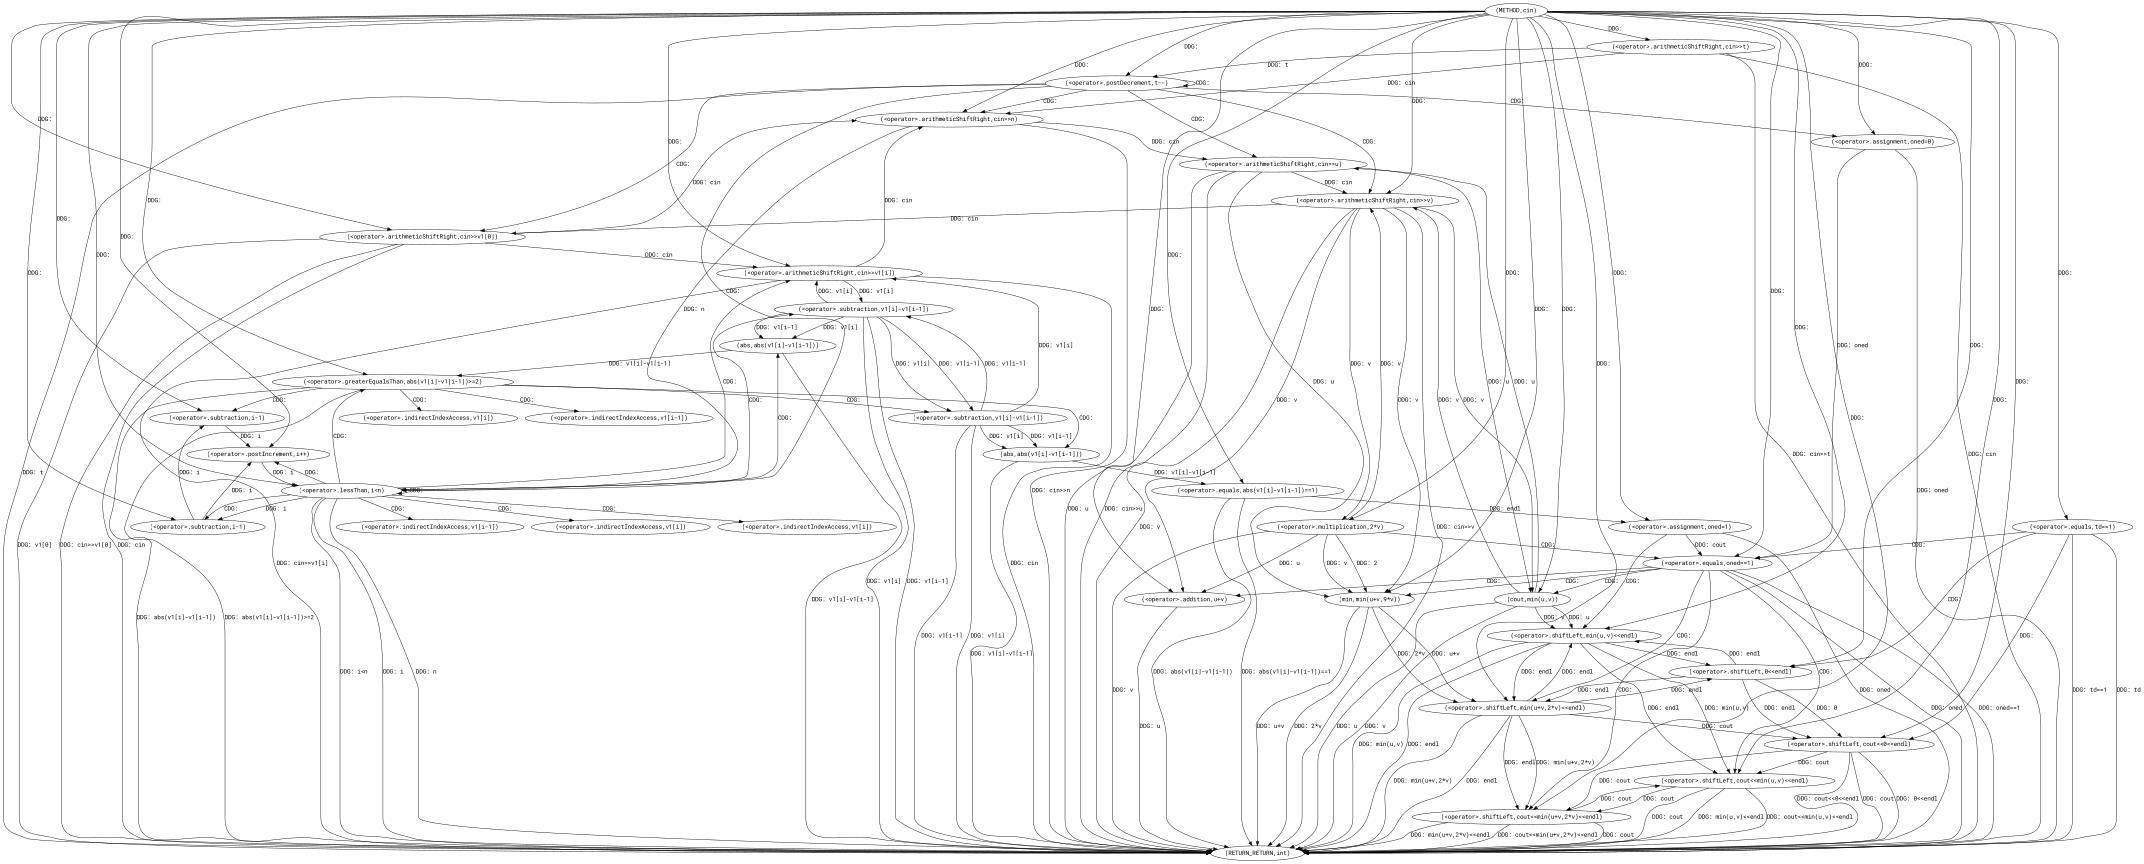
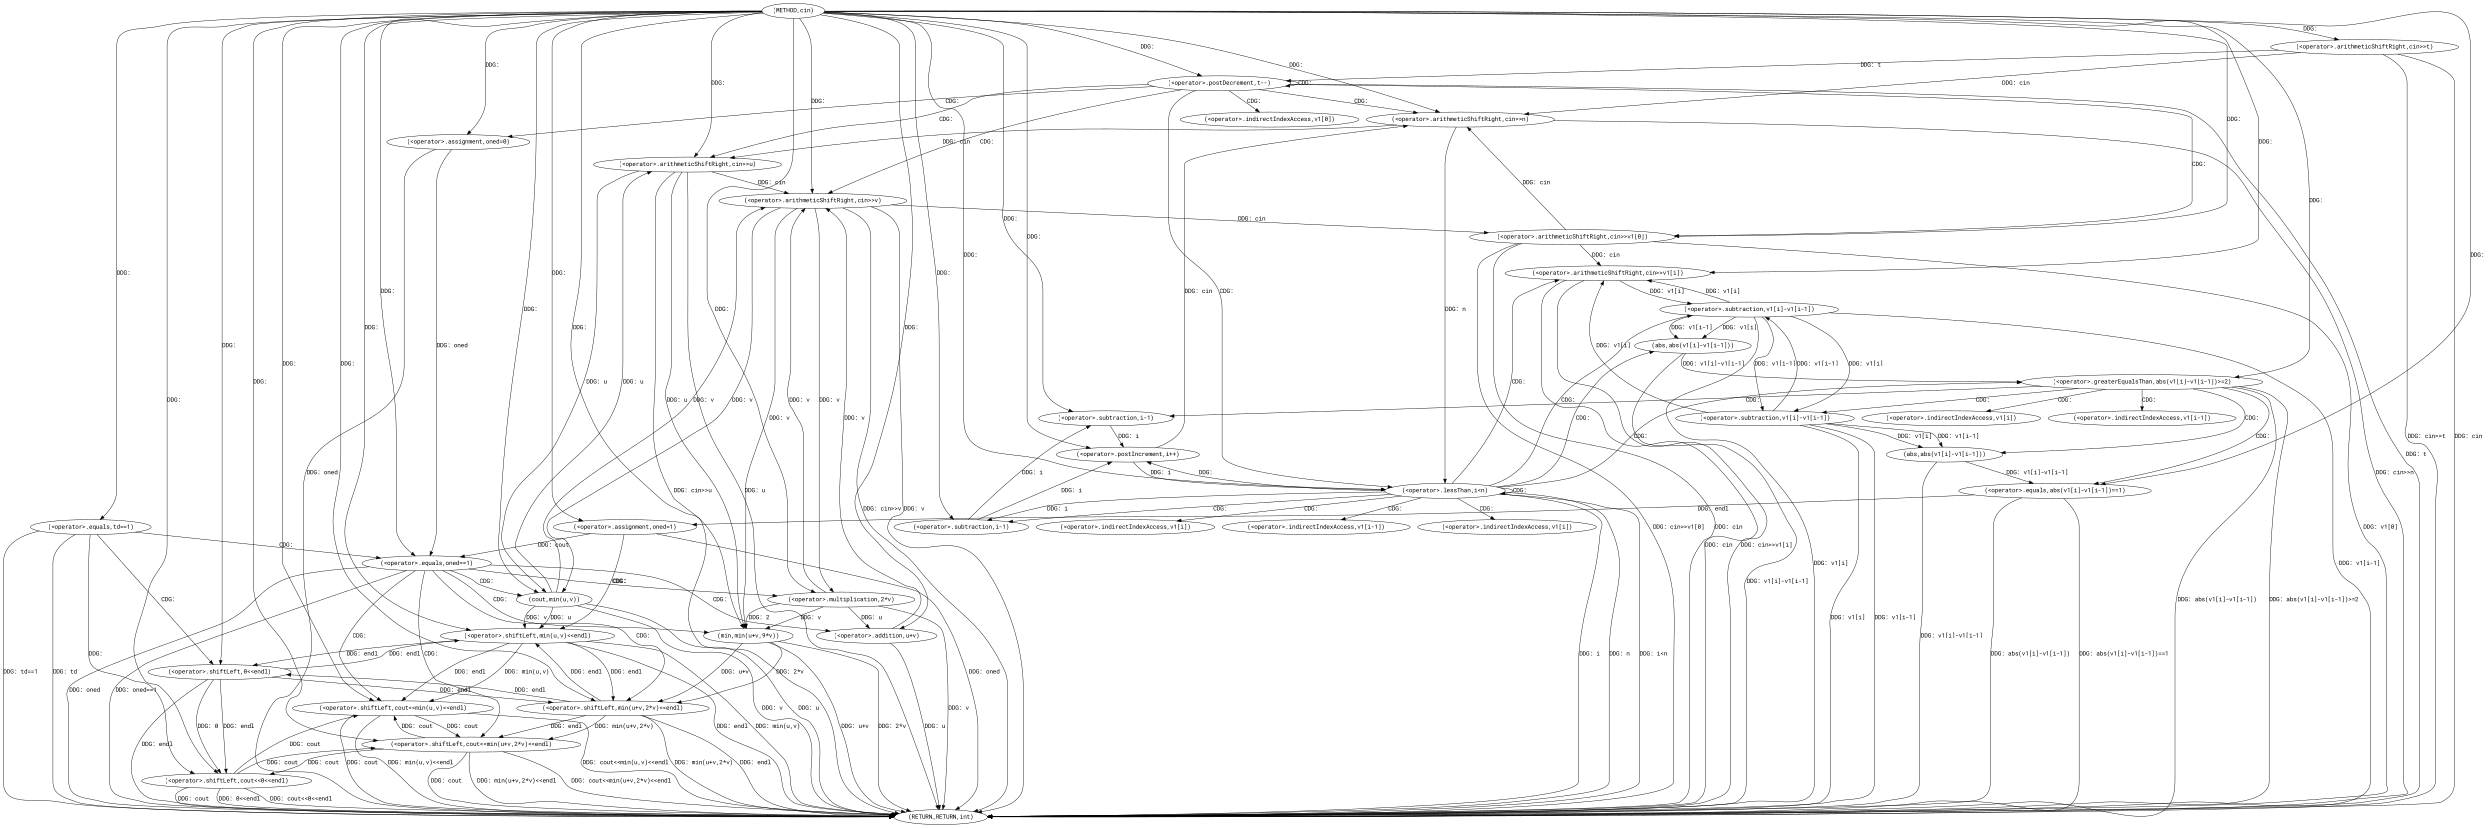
edge "(METHOD,cin)" -> "(<operator>.arithmeticShiftRight,cin>>u)": added, label "DDG:"
node "(<operator>.indirectIndexAccess,v1[0])": added
edge "(<operator>.arithmeticShiftRight,cin>>v1[i])" -> "(<operator>.arithmeticShiftRight,cin>>n)": now "(<operator>.postIncrement,i++)" -> "(<operator>.arithmeticShiftRight,cin>>n)"
edge "(<operator>.arithmeticShiftRight,cin>>v)" -> "(<operator>.addition,u+v)": reversed
edge "(<operator>.greaterEqualsThan,abs(v1[i]-v1[i-1])>=2)" -> "(<operator>.equals,abs(v1[i]-v1[i-1])==1)": added, label "CDG:"
edge "(<operator>.multiplication,2*v)" -> "(<operator>.equals,oned==1)": reversed
edge "(<operator>.shiftLeft,min(u+v,2*v)<<endl)" -> "(<operator>.shiftLeft,cout<<0<<endl)": now "(<operator>.shiftLeft,cout<<min(u+v,2*v)<<endl)" -> "(<operator>.shiftLeft,cout<<0<<endl)"
edge "(<operator>.shiftLeft,0<<endl)" -> "(RETURN_RETURN,int)": added, label "DDG: endl"
